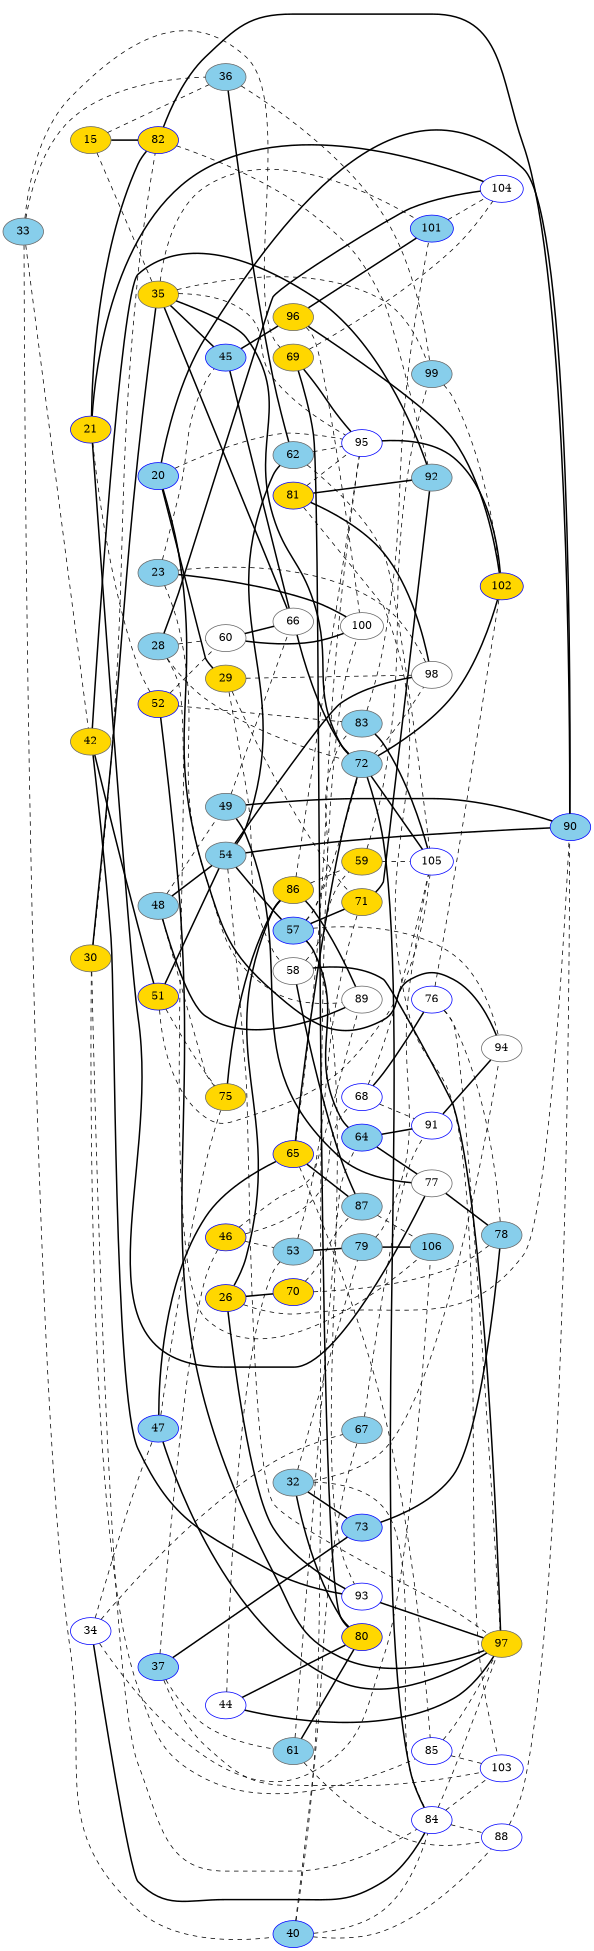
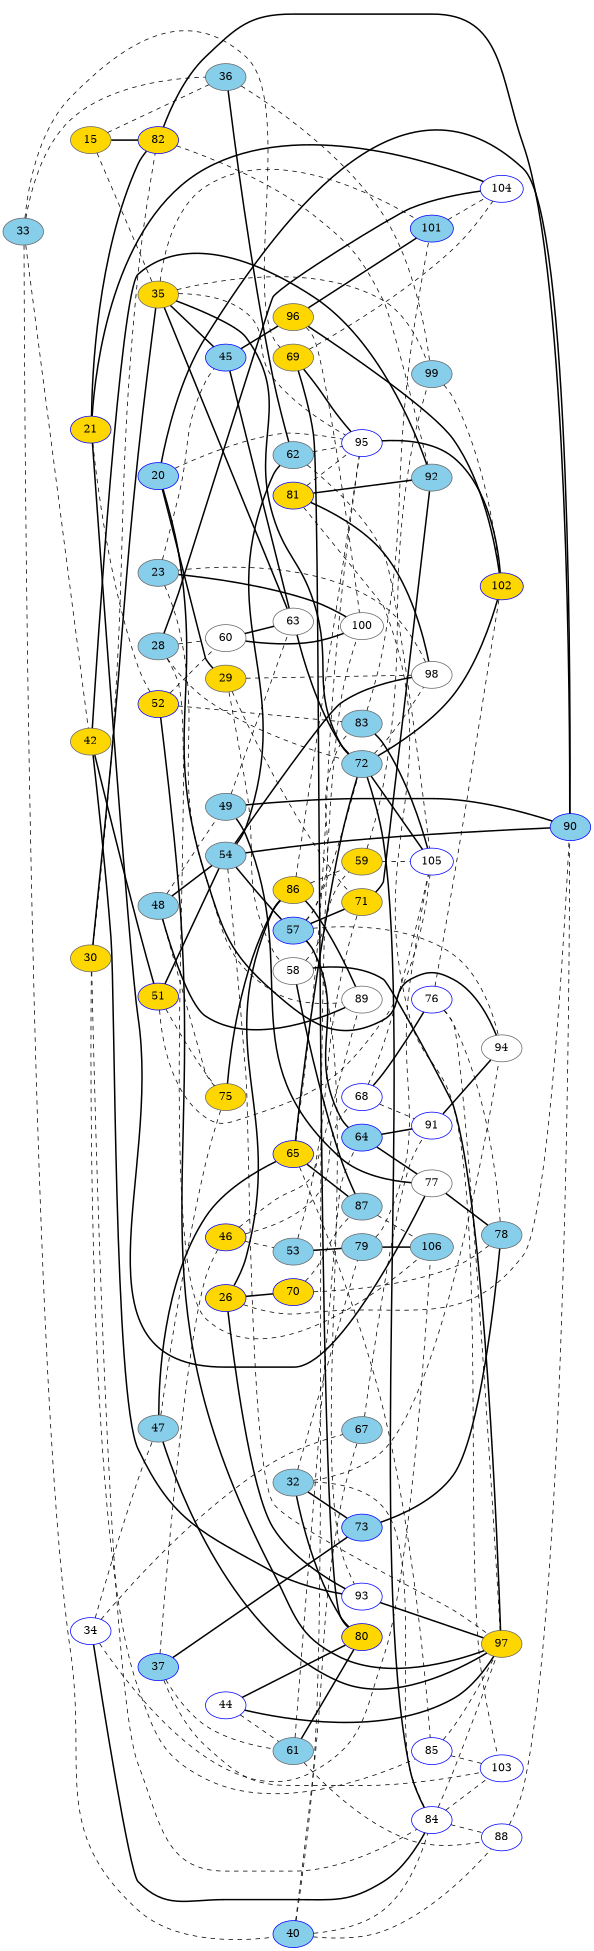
node "66": label "66" -> "63"
node "47": color blue -> gray40
edge "53" -- "44": now "61" -- "44"
